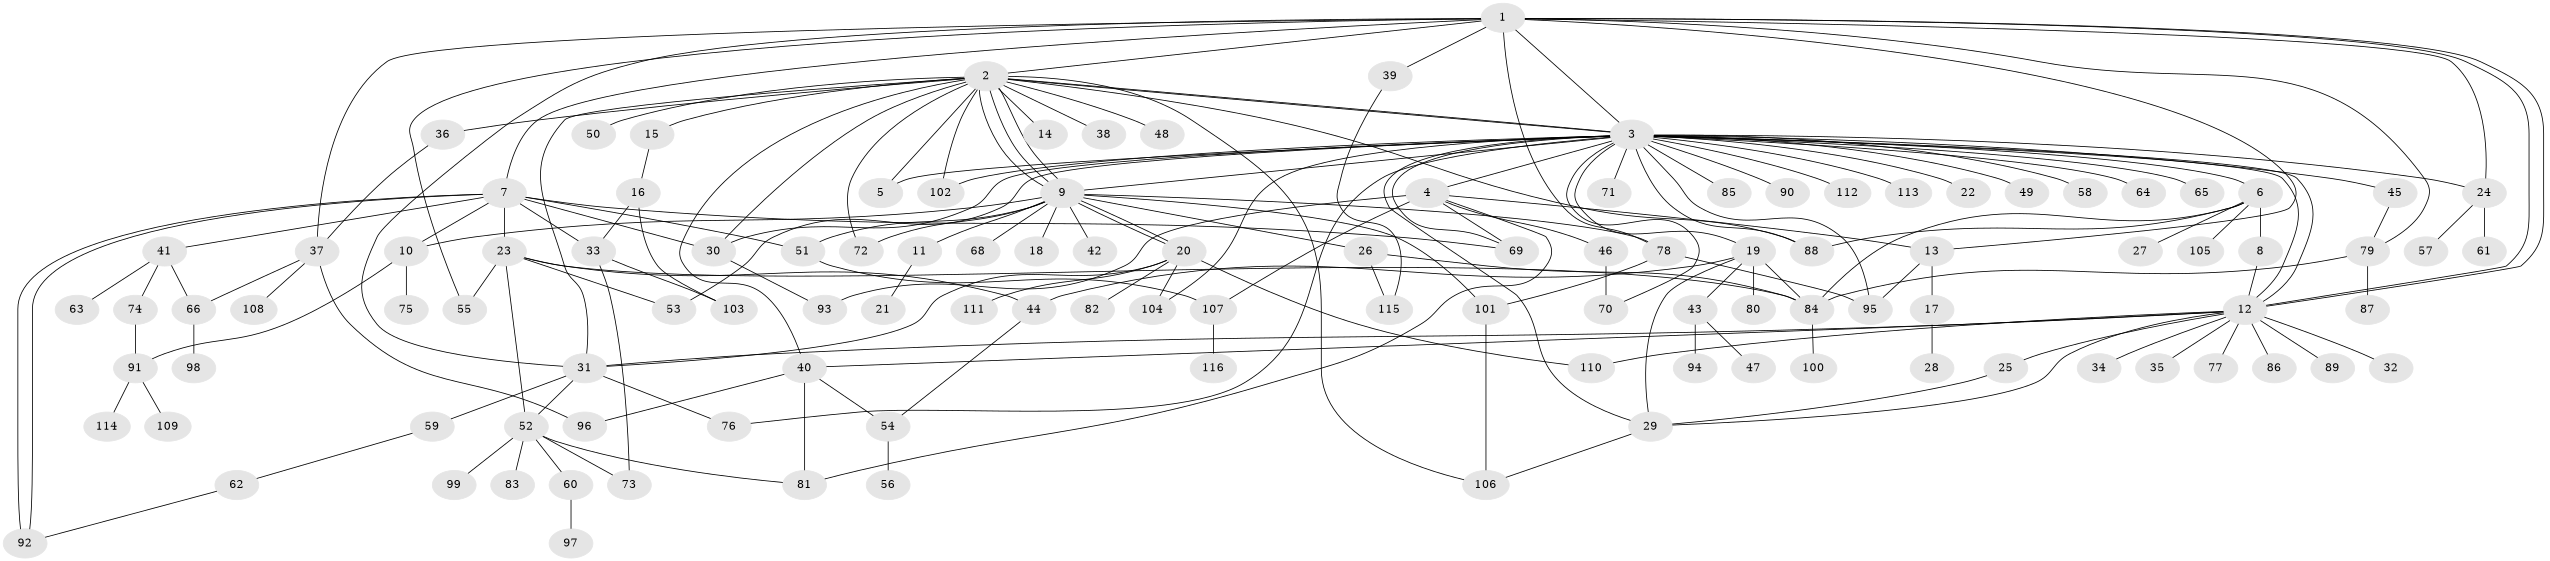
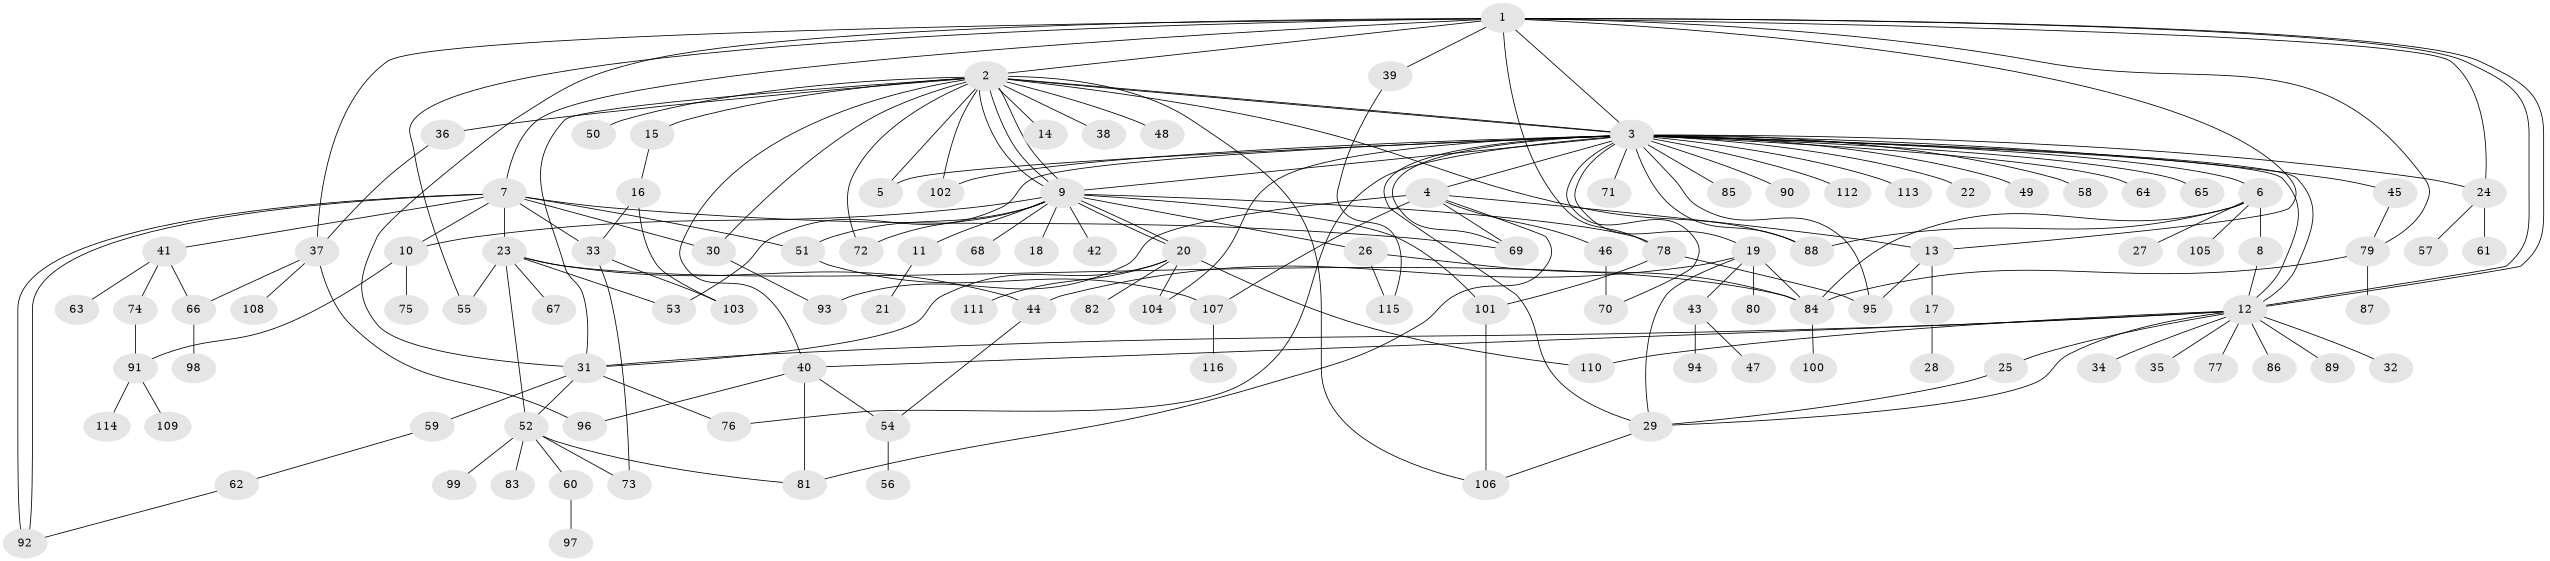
edge "3" -- "30": removed
node "67": added
